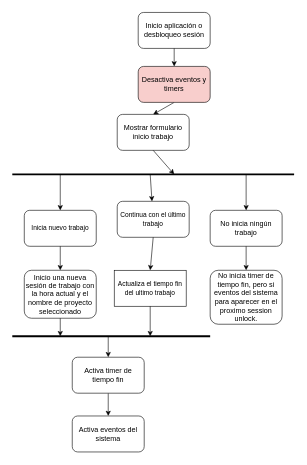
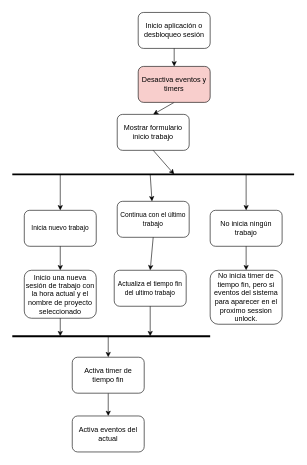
node "Actualiza el tiempo fin del ultimo trabajo": shape rectangle -> rounded rectangle
node "Activa eventos del sistema": label "Activa eventos del sistema" -> "Activa eventos del actual"
